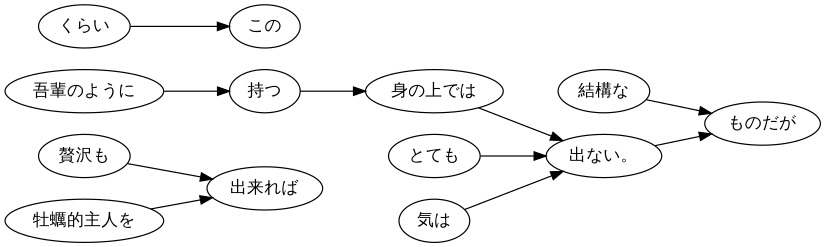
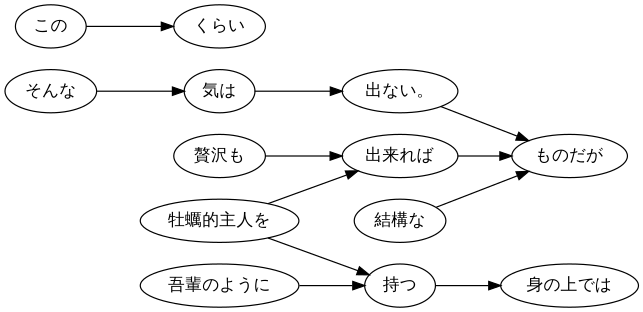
edge "くらい" -> "この": reversed
node "そんな": added
edge "身の上では" -> "出ない。": removed
node "とても": removed
edge "出来れば" -> "ものだが": added
edge "牡蠣的主人を" -> "持つ": added
